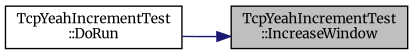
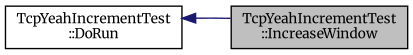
edge "TcpYeahIncrementTest ::DoRun" -> "TcpYeahIncrementTest ::IncreaseWindow": reversed
